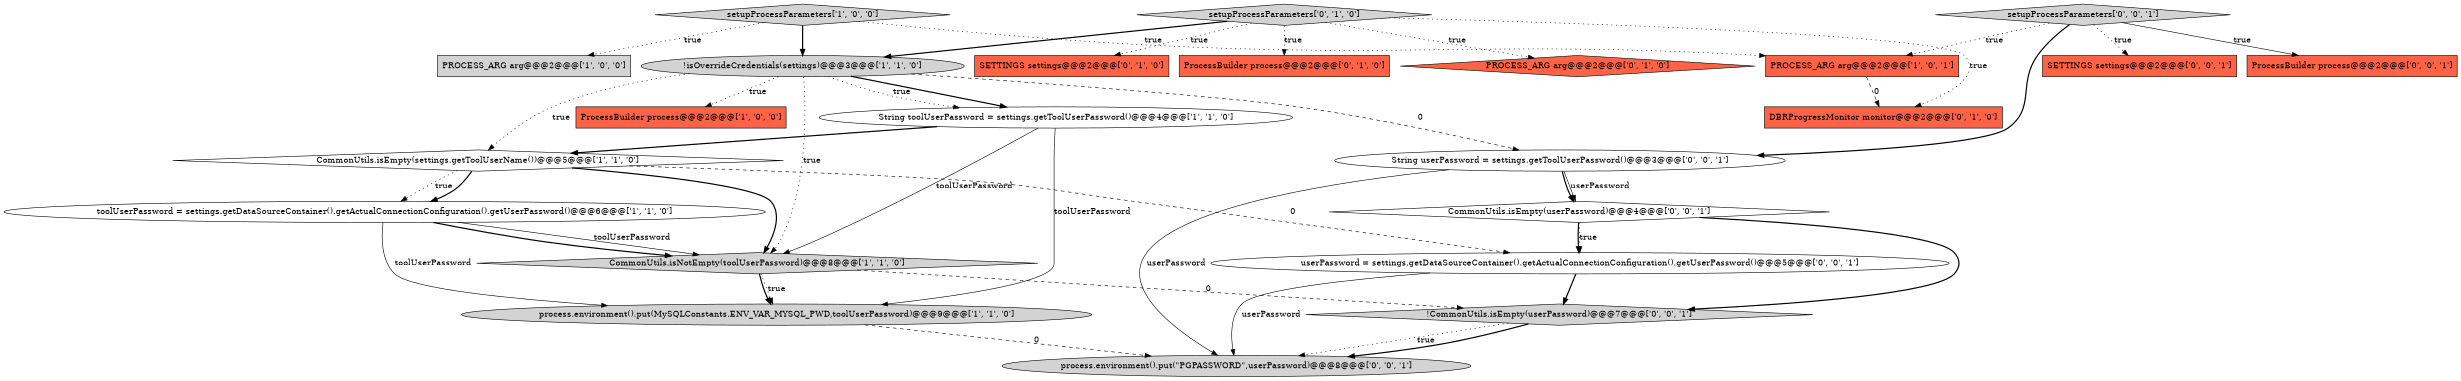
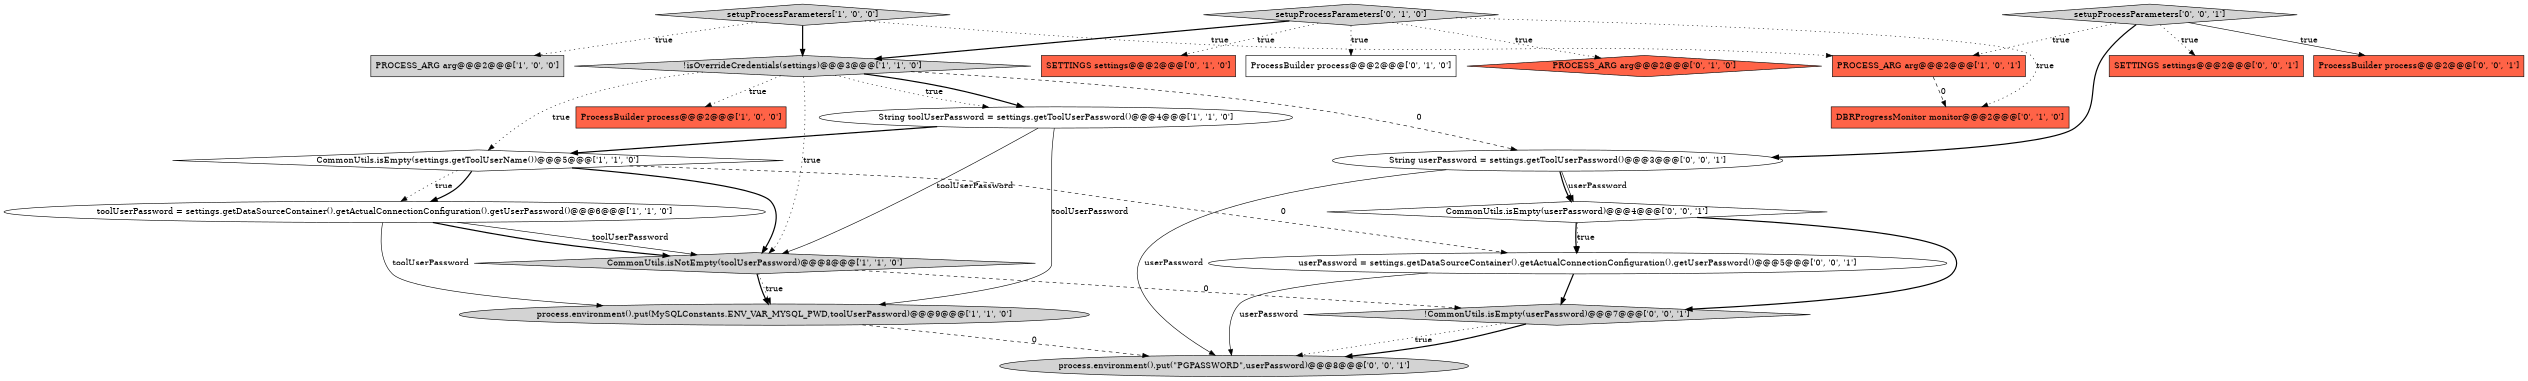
node "!isOverrideCredentials(settings)@@@3@@@['1', '1', '0']": shape ellipse -> diamond
node "ProcessBuilder process@@@2@@@['0', '1', '0']": fillcolor tomato -> white
